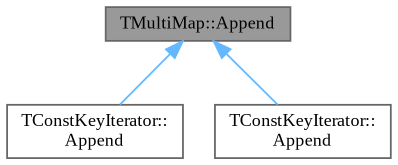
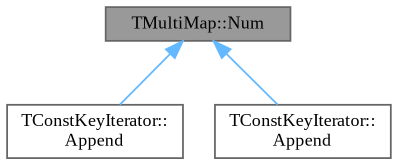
node "TMultiMap::Append": label "TMultiMap::Append" -> "TMultiMap::Num"
